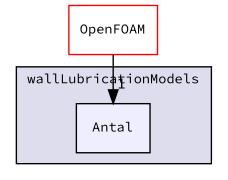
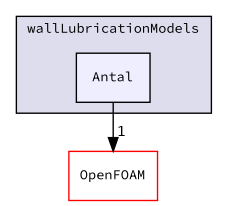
edge "OpenFOAM" -> "Antal": reversed
